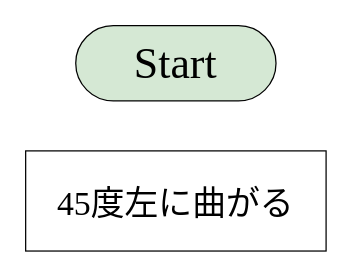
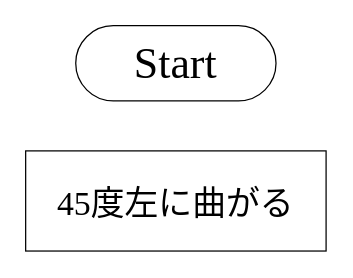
node "Start": fillcolor #d5e8d4 -> #ffffff
